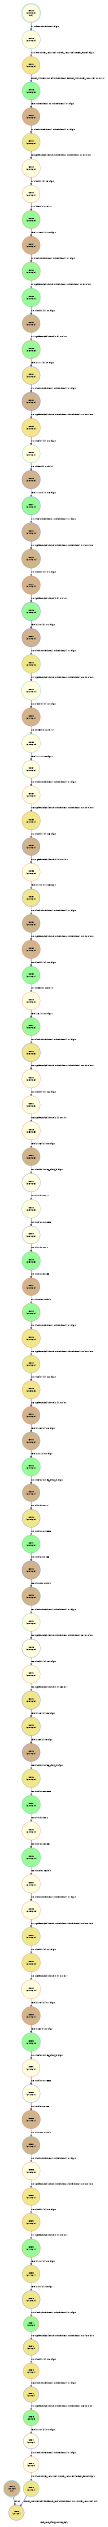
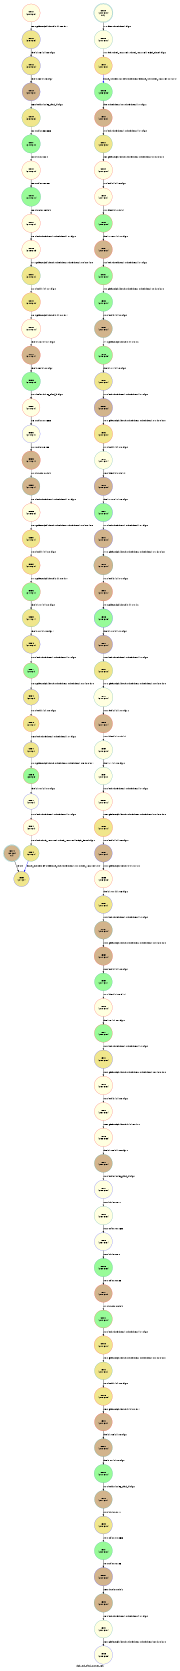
edge "N50485 (rp:35, ep:35)" -> "N50486 (rp:34, ep:34)": removed, label "%53 = load i8*, i8** %52, align 8"
